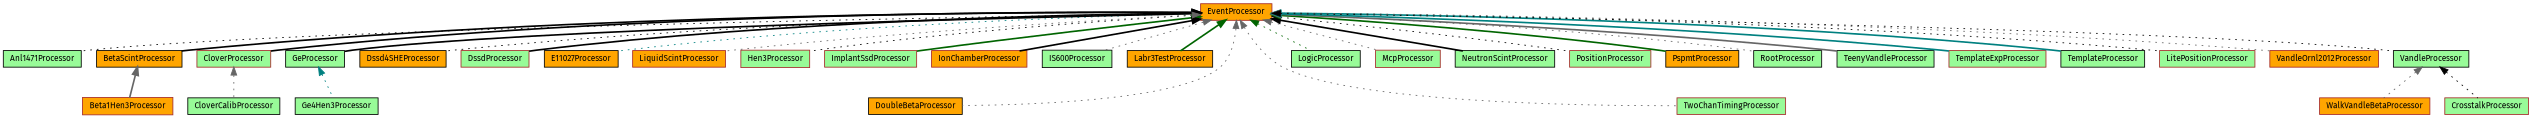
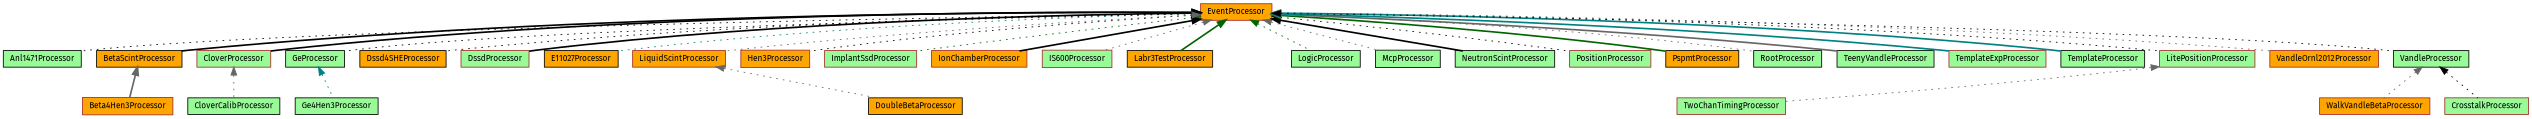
edge "GeProcessor" -> "EventProcessor": style bold -> dotted
edge "ImplantSsdProcessor" -> "EventProcessor": style bold -> dotted
node "Hen3Processor": fillcolor palegreen -> orange
node "IS600Processor": color black -> brown
node "McpProcessor": color brown -> black
edge "DoubleBetaProcessor" -> "EventProcessor": now "DoubleBetaProcessor" -> "LiquidScintProcessor"
edge "TwoChanTimingProcessor" -> "EventProcessor": now "TwoChanTimingProcessor" -> "LitePositionProcessor"
node "Beta1Hen3Processor": label "Beta1Hen3Processor" -> "Beta4Hen3Processor"
